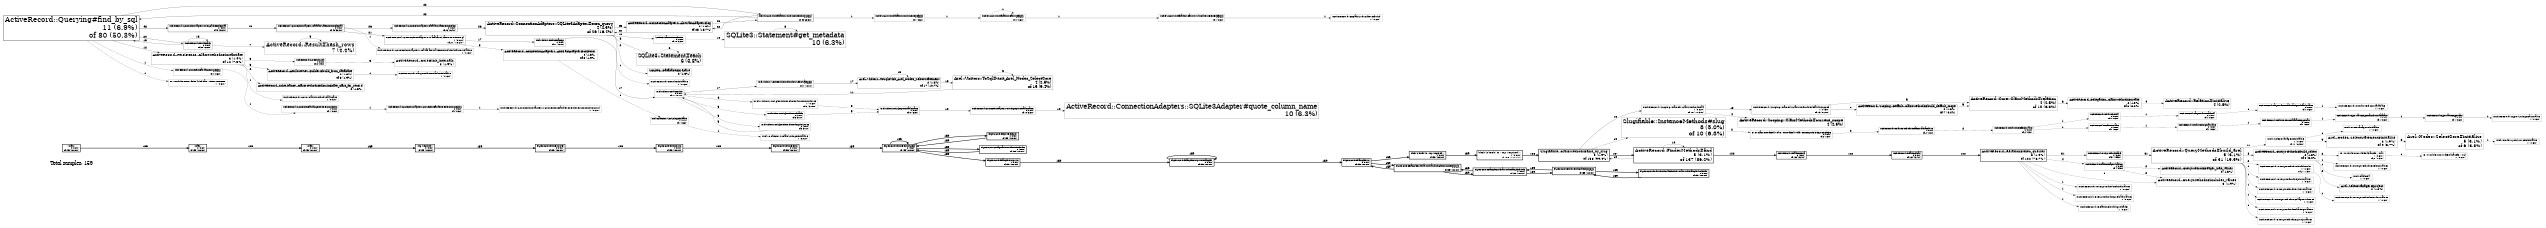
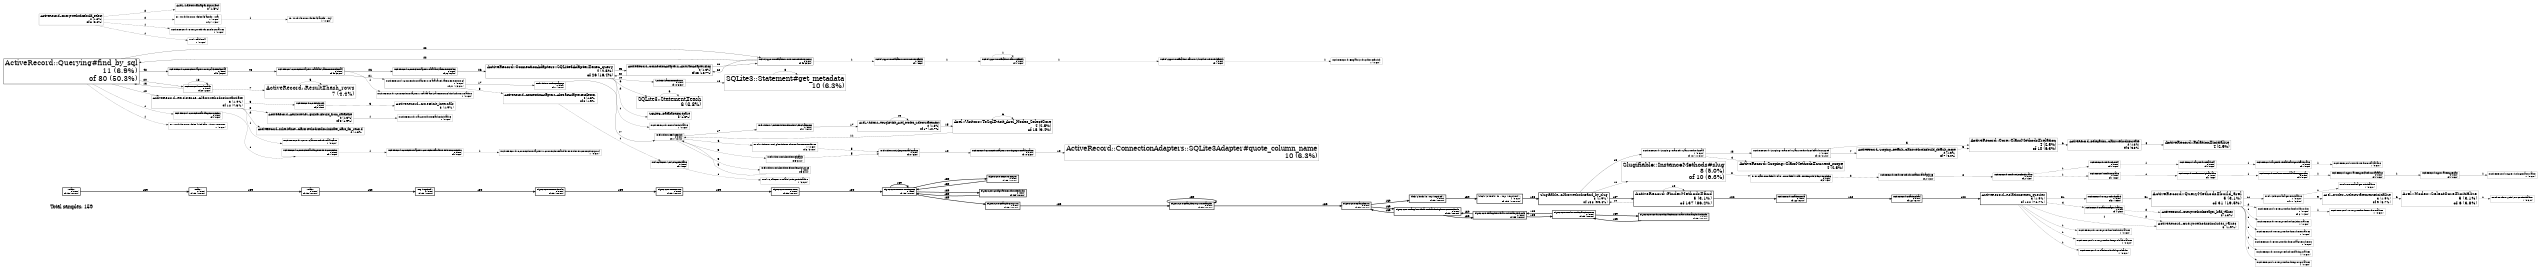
edge "ActiveRecord::QueryMethods#build_arel 5 (3.1%) of 31 (19.5%)" -> "ActiveRecord::QueryMethods#build_select 2 (1.3%) of 8 (5.0%)": removed, label "8"
